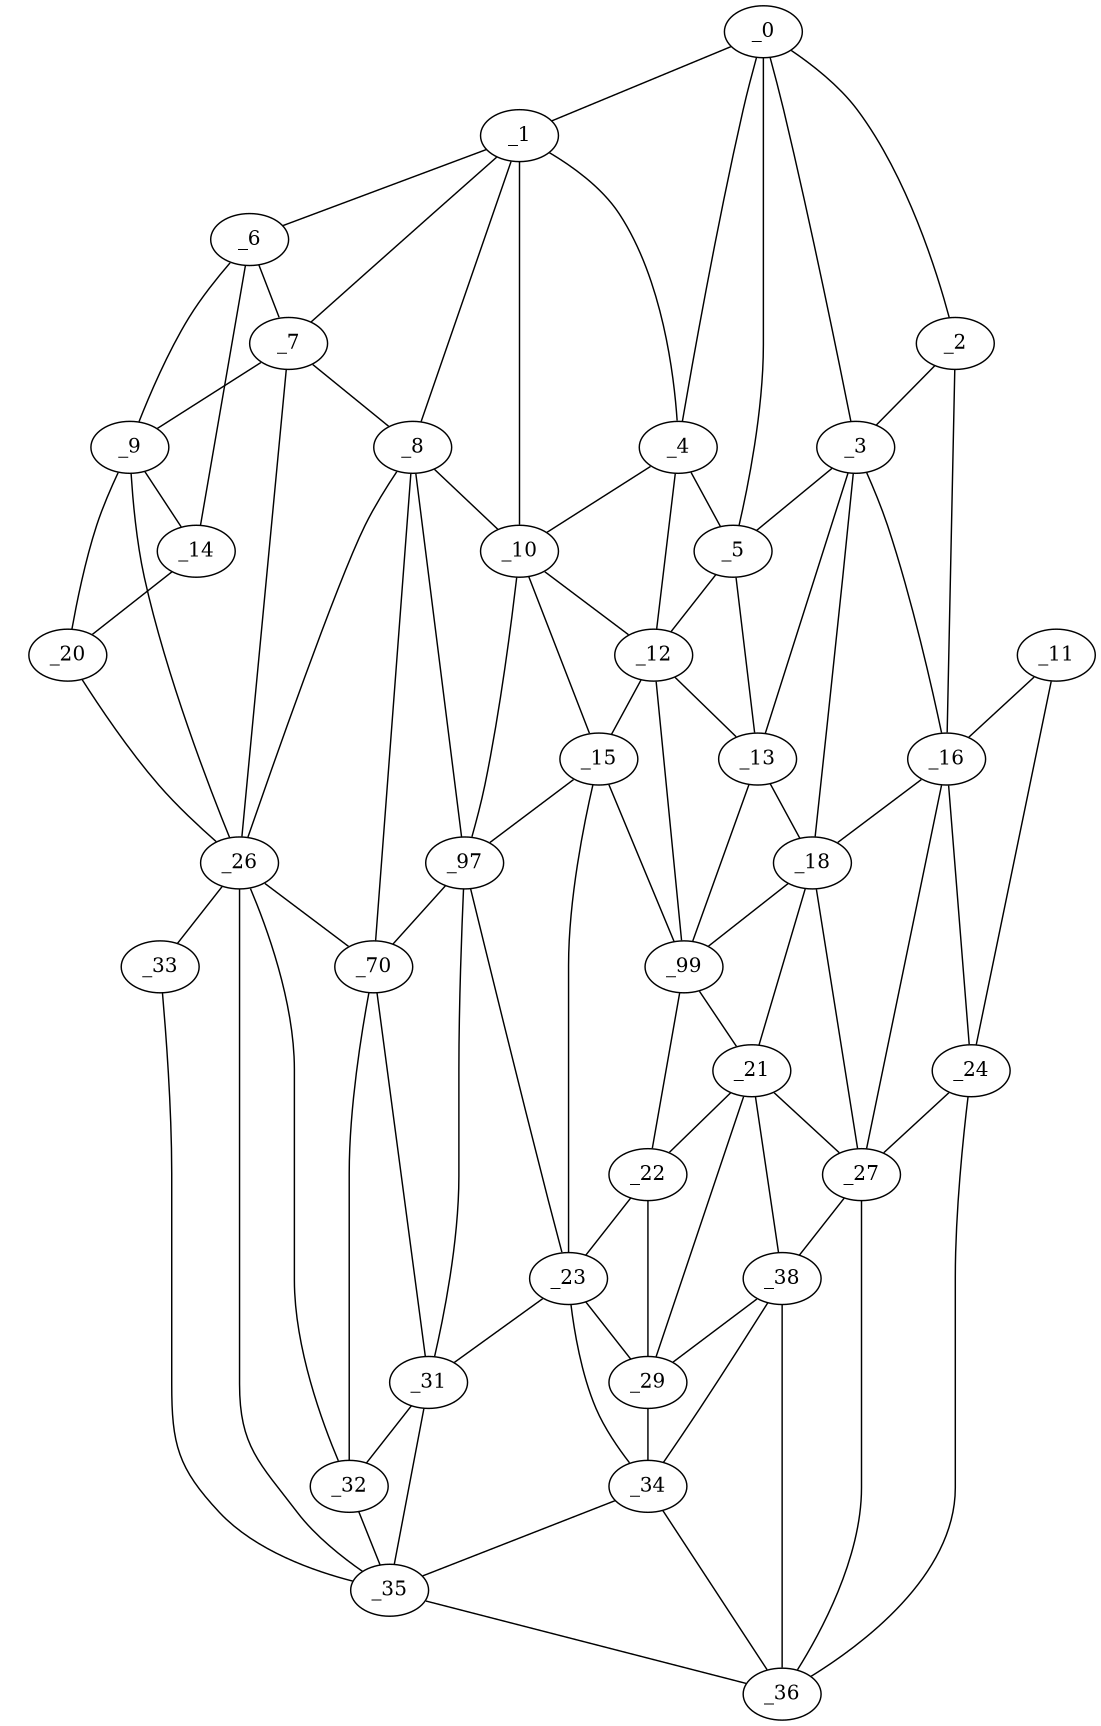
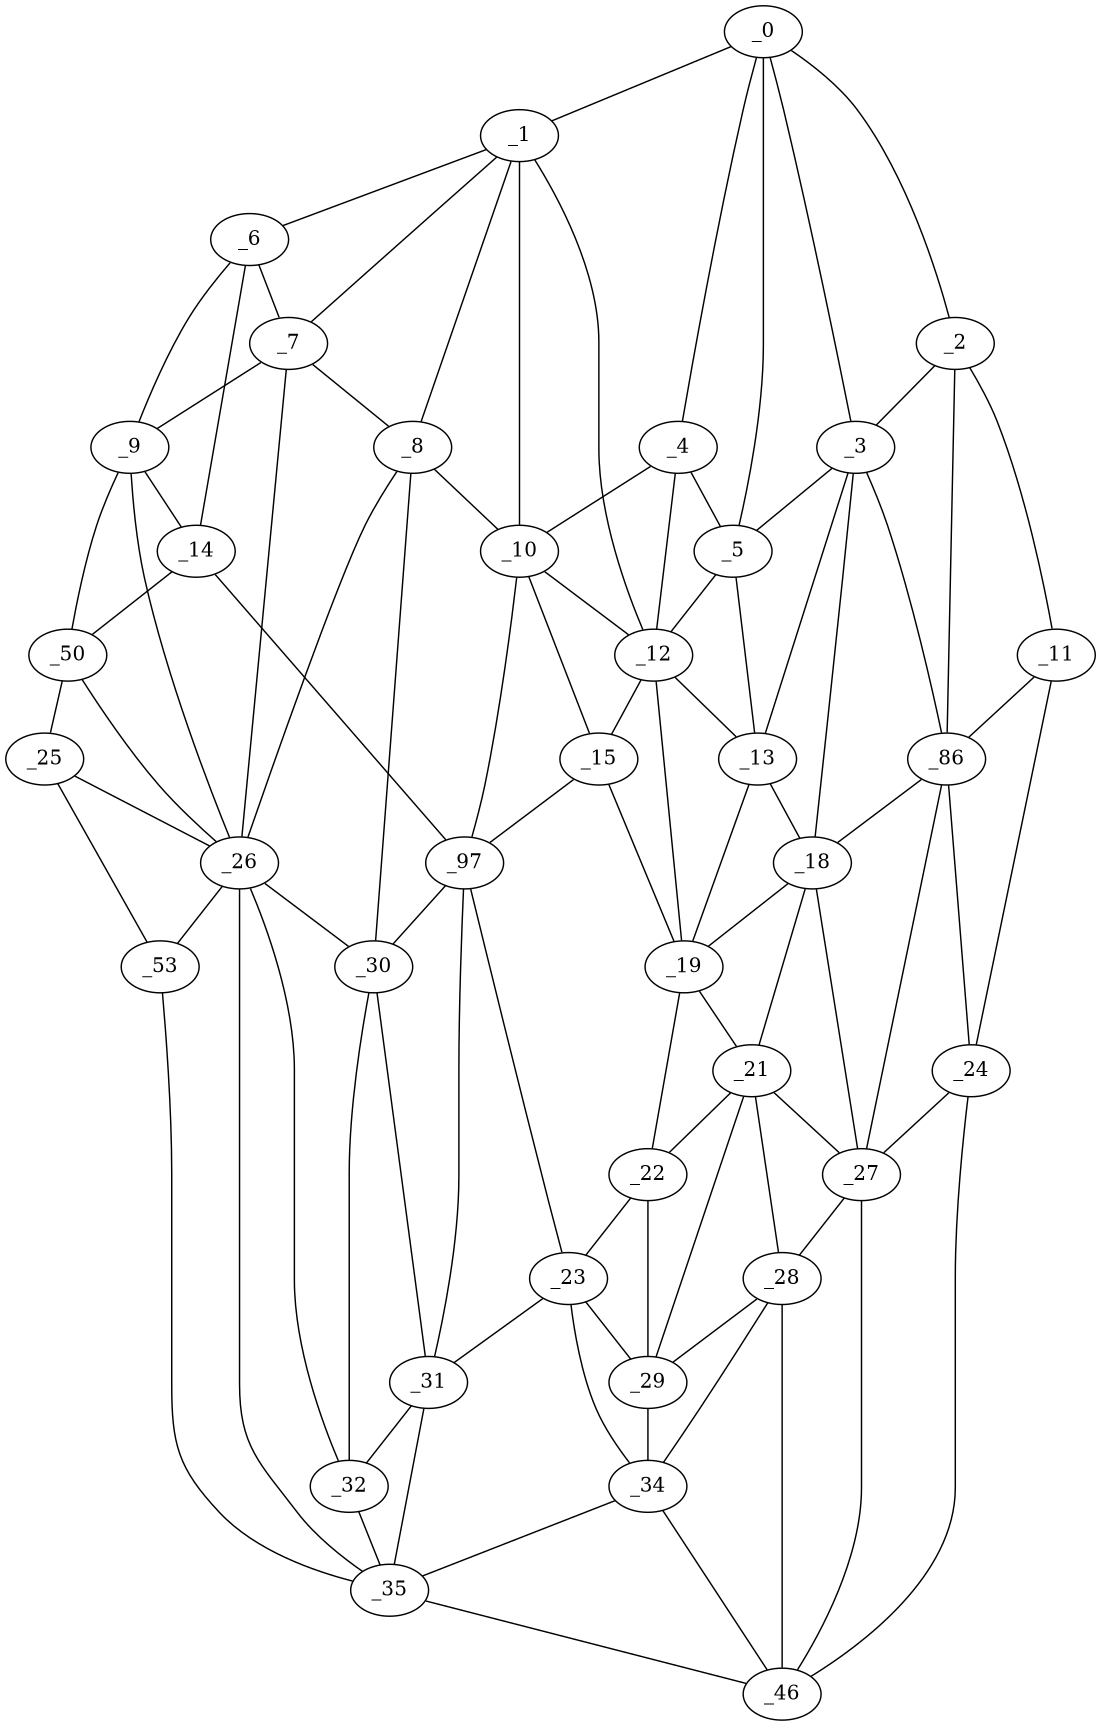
edge "_1" -- "_4": now "_1" -- "_12"
edge "_2" -- "_11": added
node "_20": label "_20" -> "_50"
edge "_8" -- "_97": now "_14" -- "_97"
node "_25": added
node "_16": label "_16" -> "_86"
node "_33": label "_33" -> "_53"
node "_70": label "_70" -> "_30"
node "_99": label "_99" -> "_19"
edge "_15" -- "_23": removed
node "_38": label "_38" -> "_28"
node "_36": label "_36" -> "_46"
